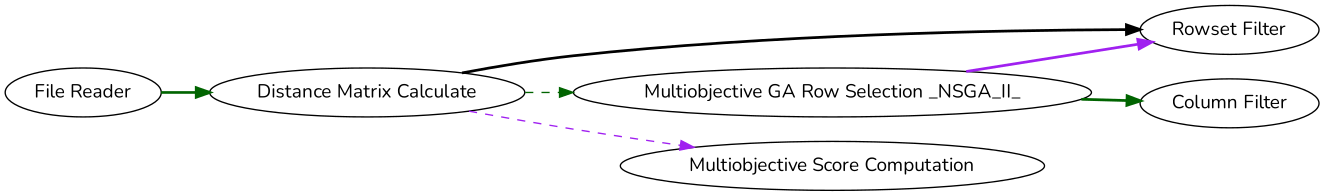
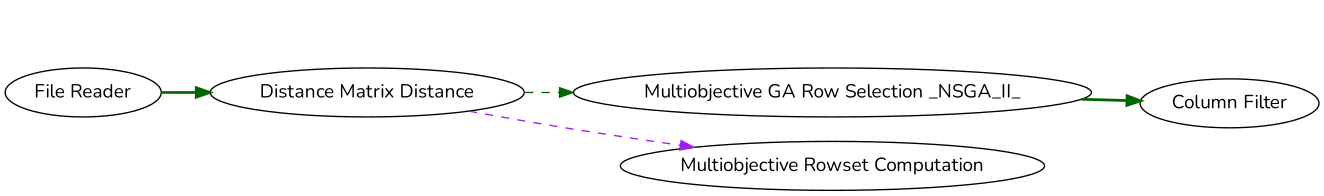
node "Rowset Filter": removed
node "Distance Matrix Calculate": label "Distance Matrix Calculate" -> "Distance Matrix Distance"
node "Multiobjective Score Computation": label "Multiobjective Score Computation" -> "Multiobjective Rowset Computation"
